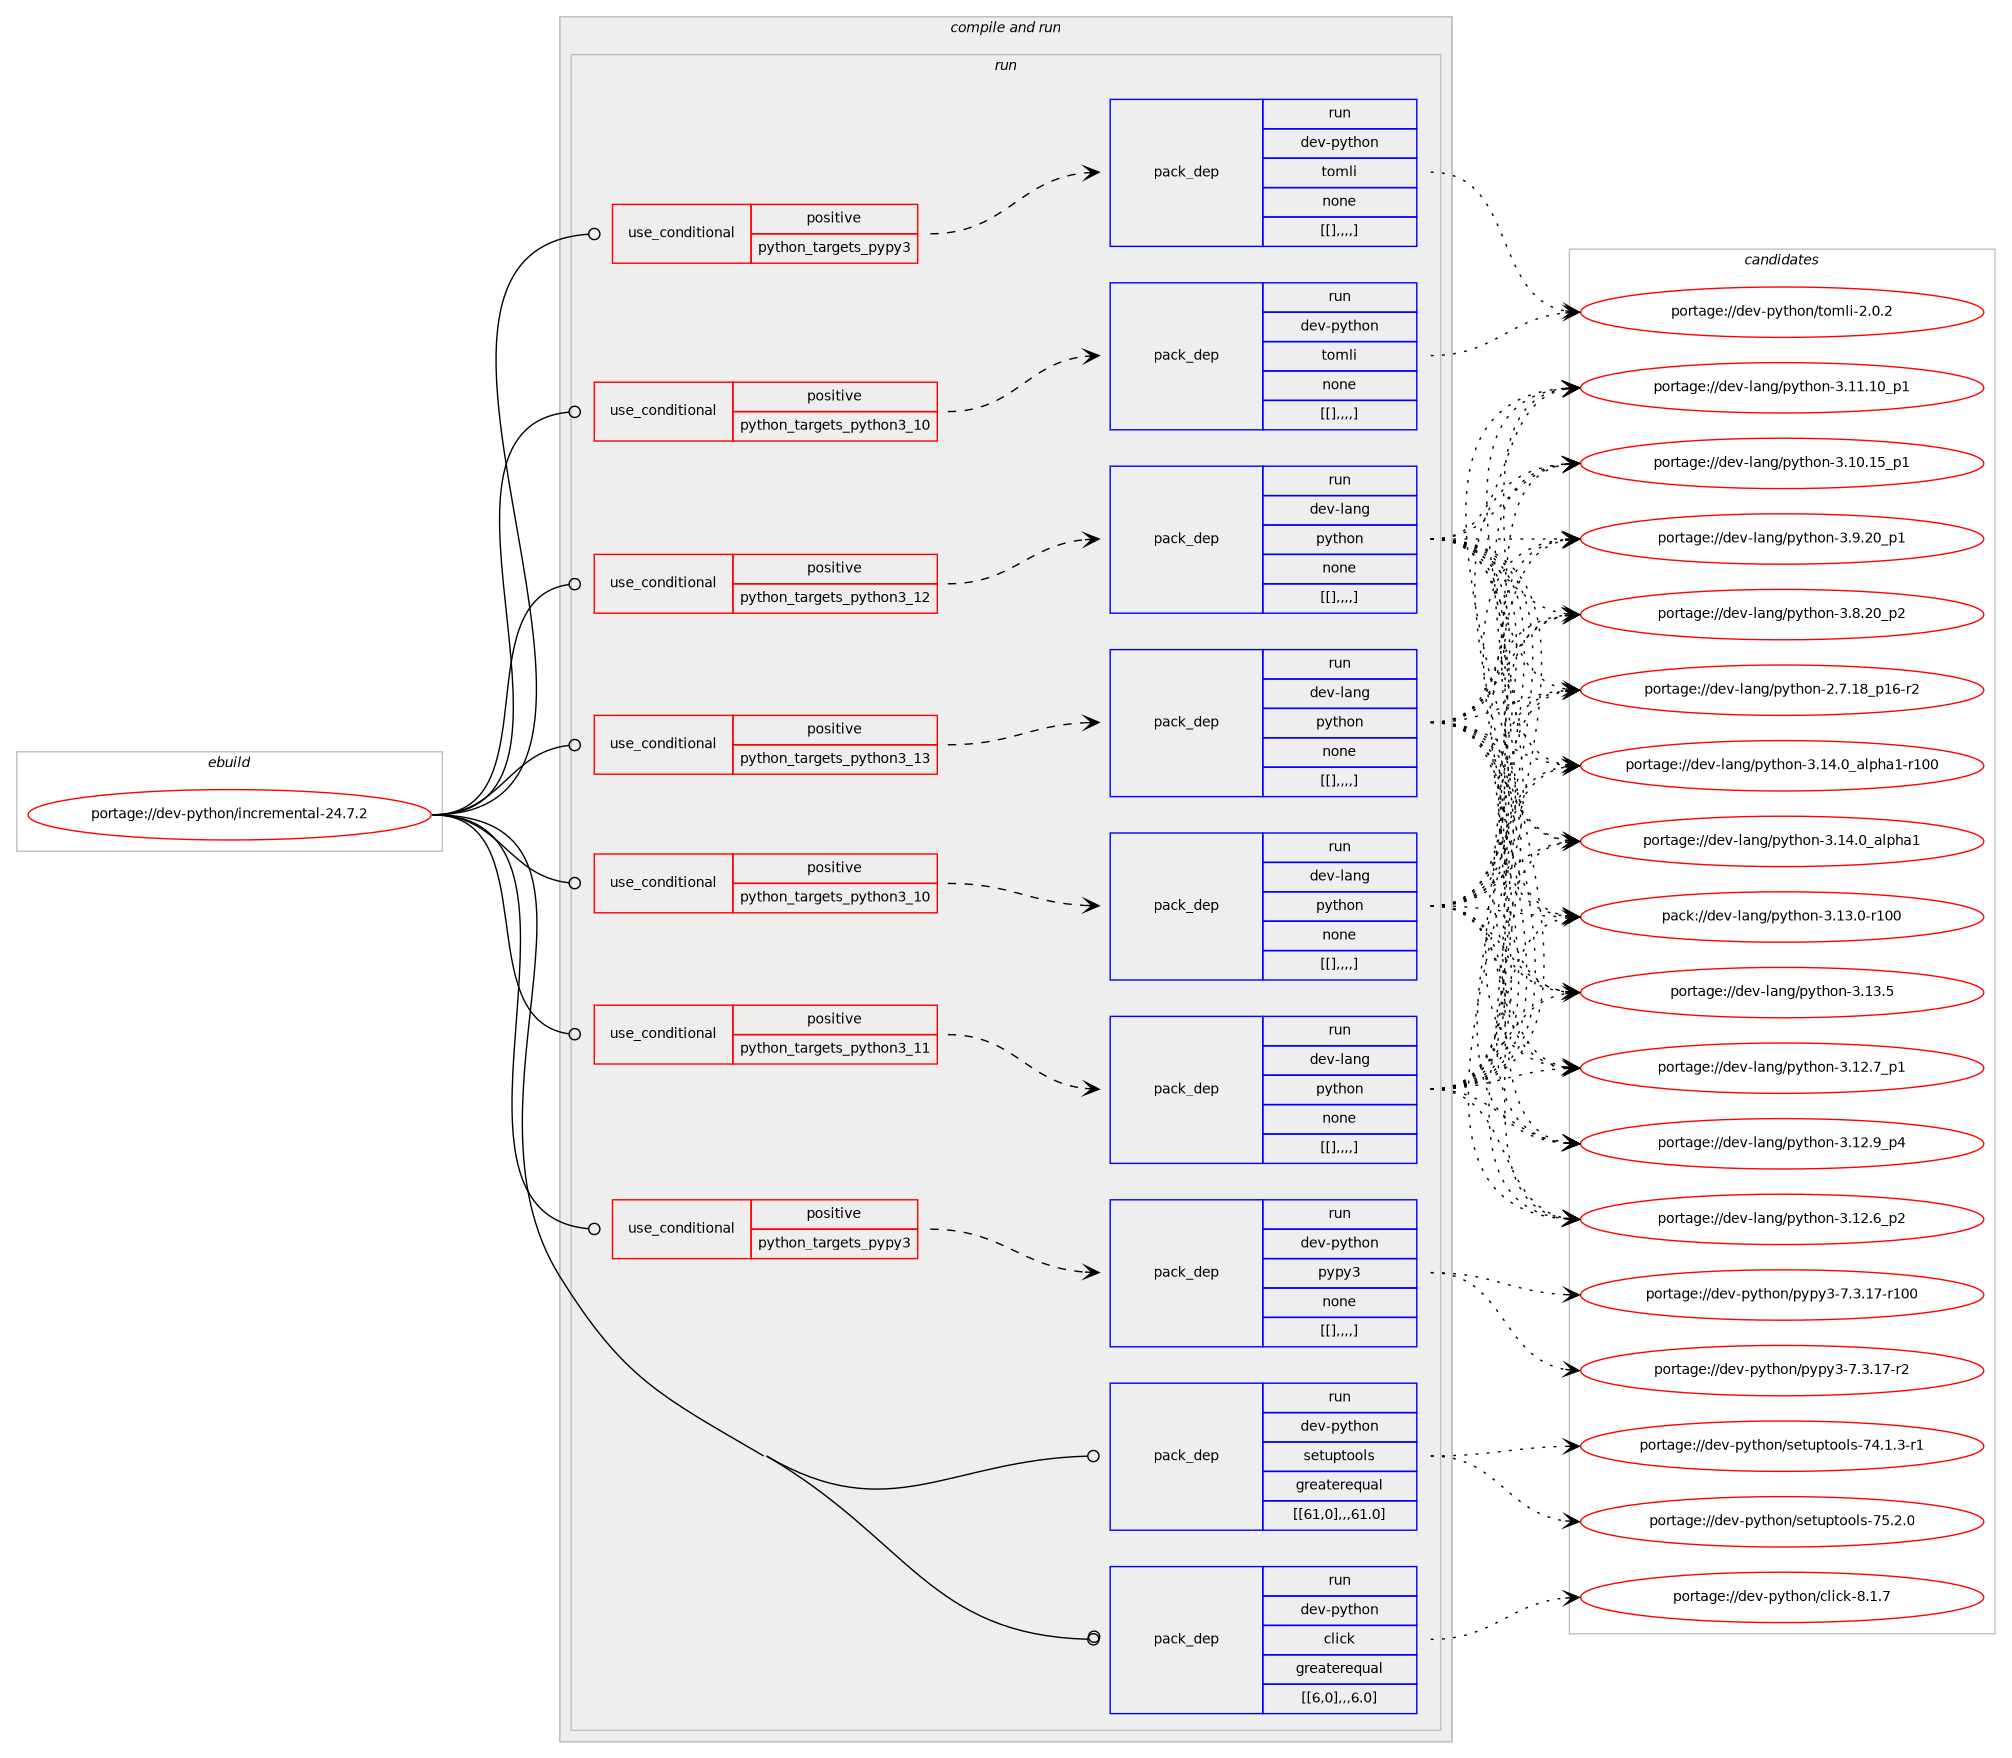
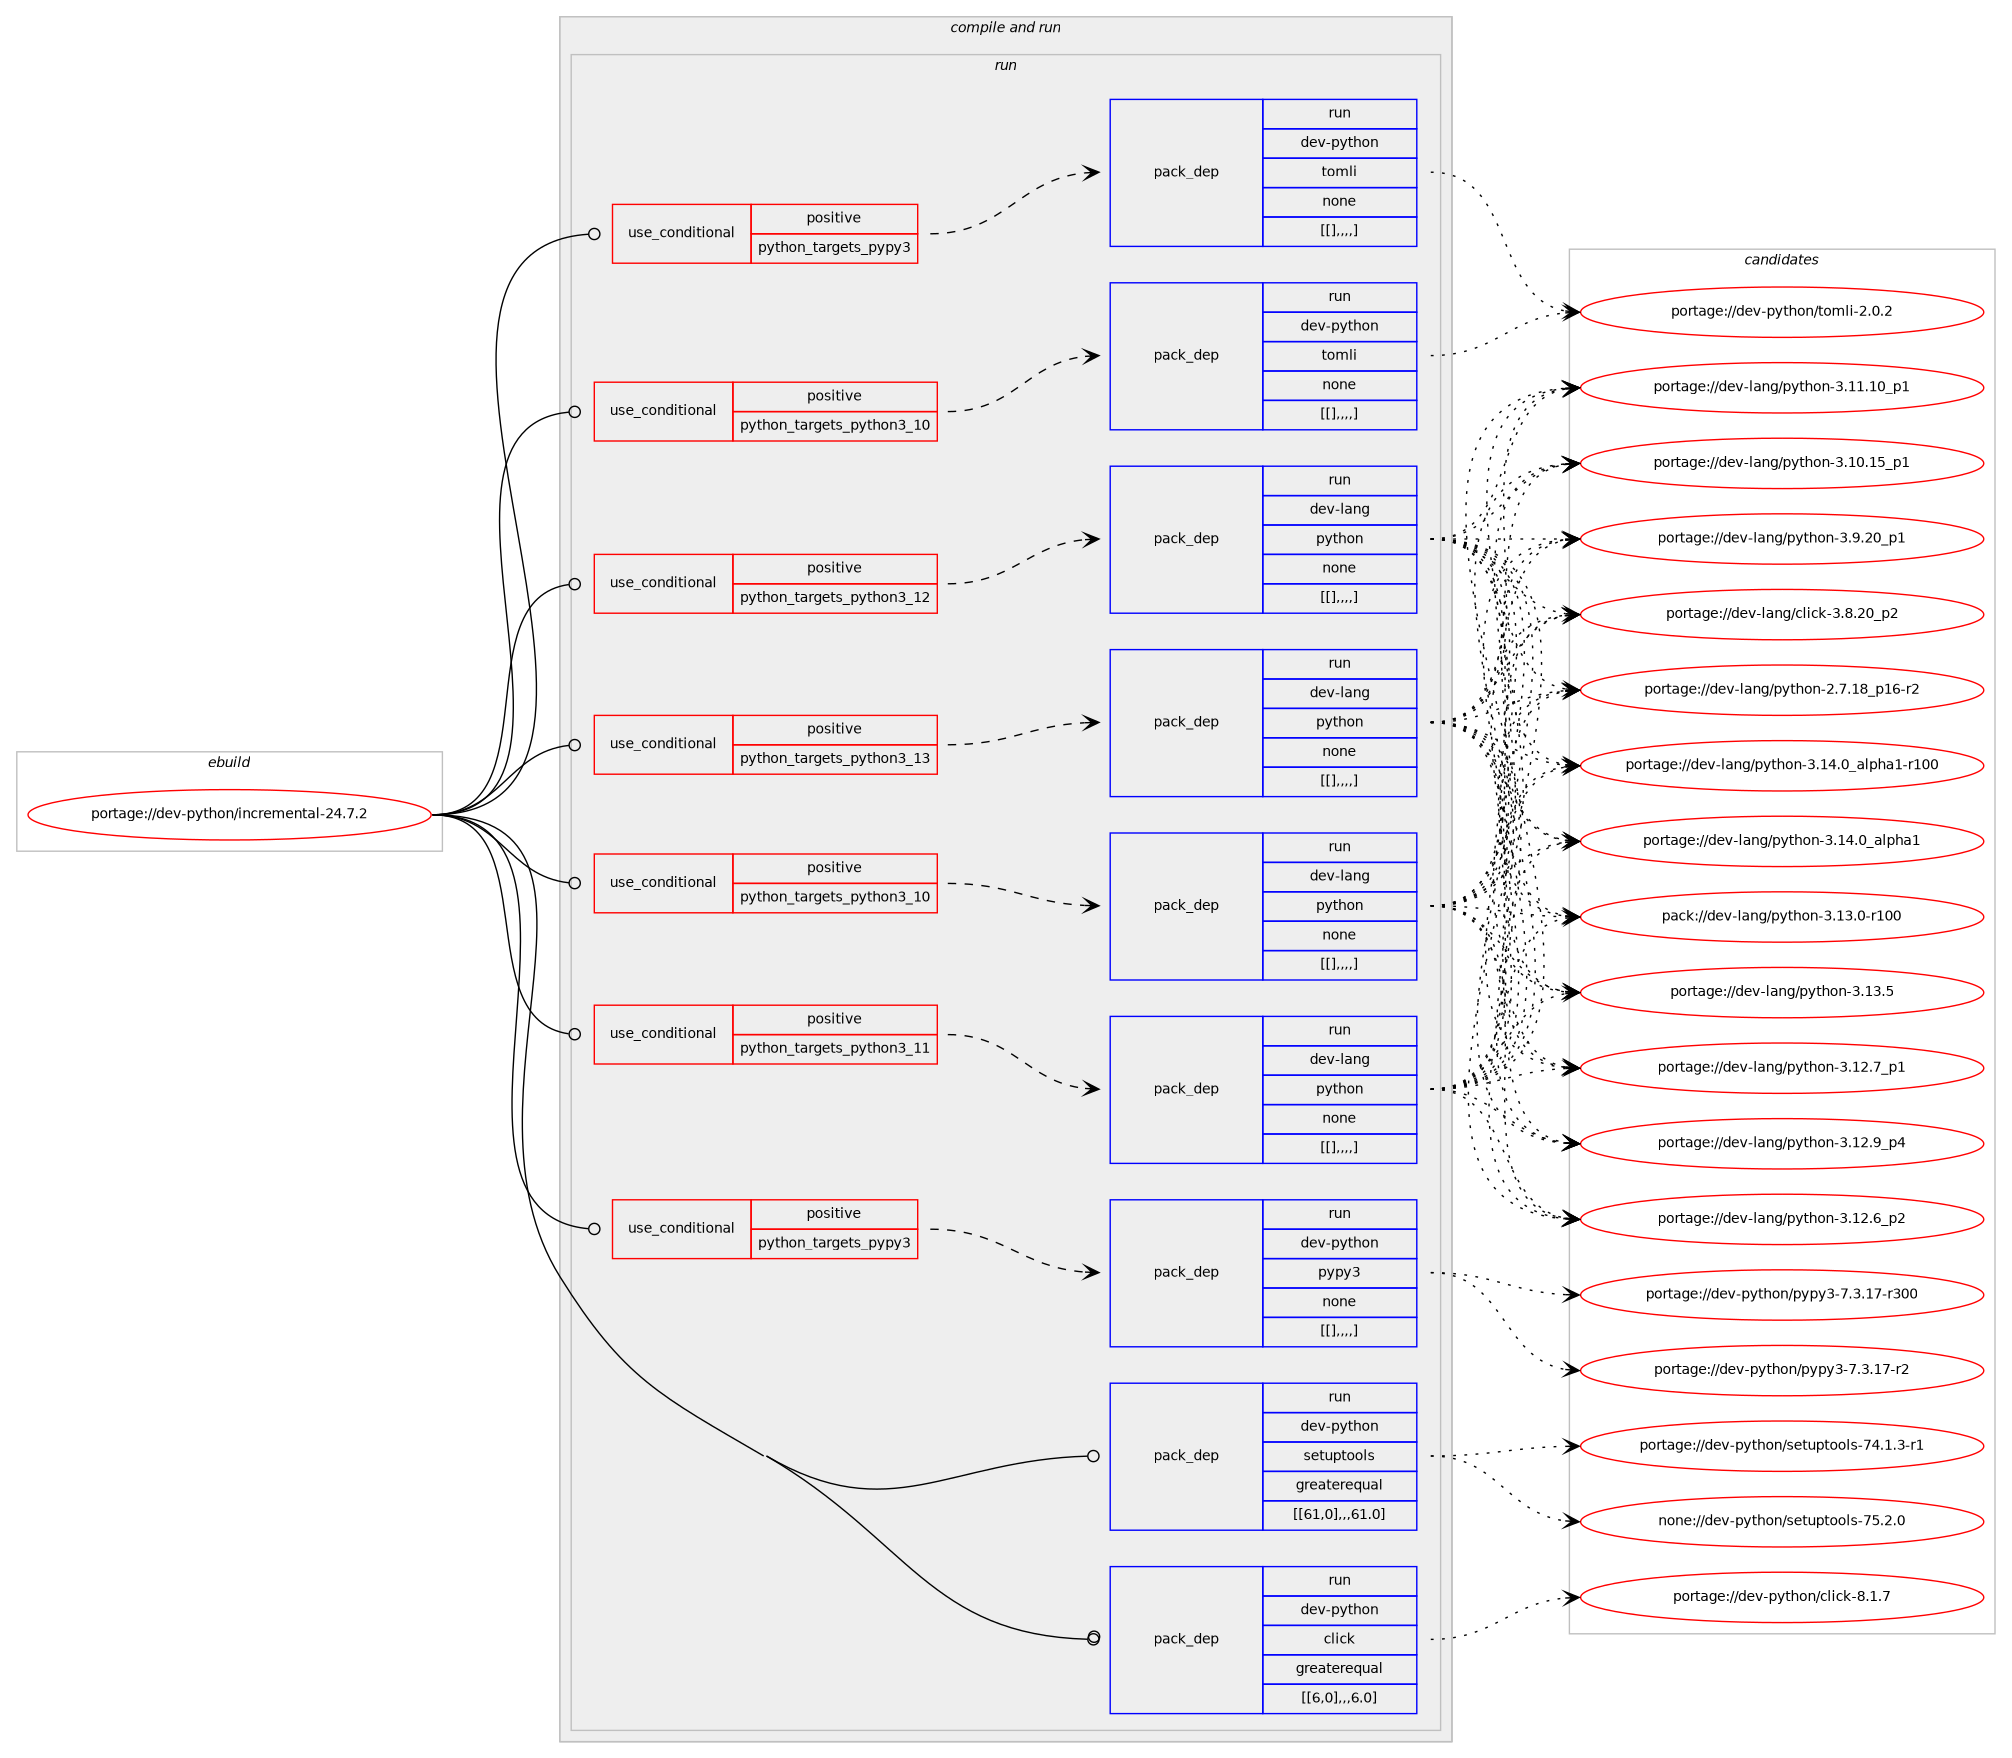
node "portage://dev-lang/python-3.8.20_p2": label "portage://dev-lang/python-3.8.20_p2" -> "portage://dev-lang/click-3.8.20_p2"
node "portage://dev-python/pypy3-7.3.17-r100": label "portage://dev-python/pypy3-7.3.17-r100" -> "portage://dev-python/pypy3-7.3.17-r300"
node "portage://dev-python/setuptools-75.2.0": label "portage://dev-python/setuptools-75.2.0" -> "none://dev-python/setuptools-75.2.0"
